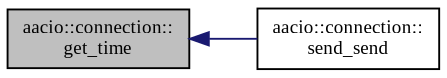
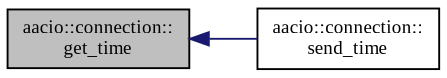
node "aacio::connection:: send_send": label "aacio::connection:: send_send" -> "aacio::connection:: send_time"
